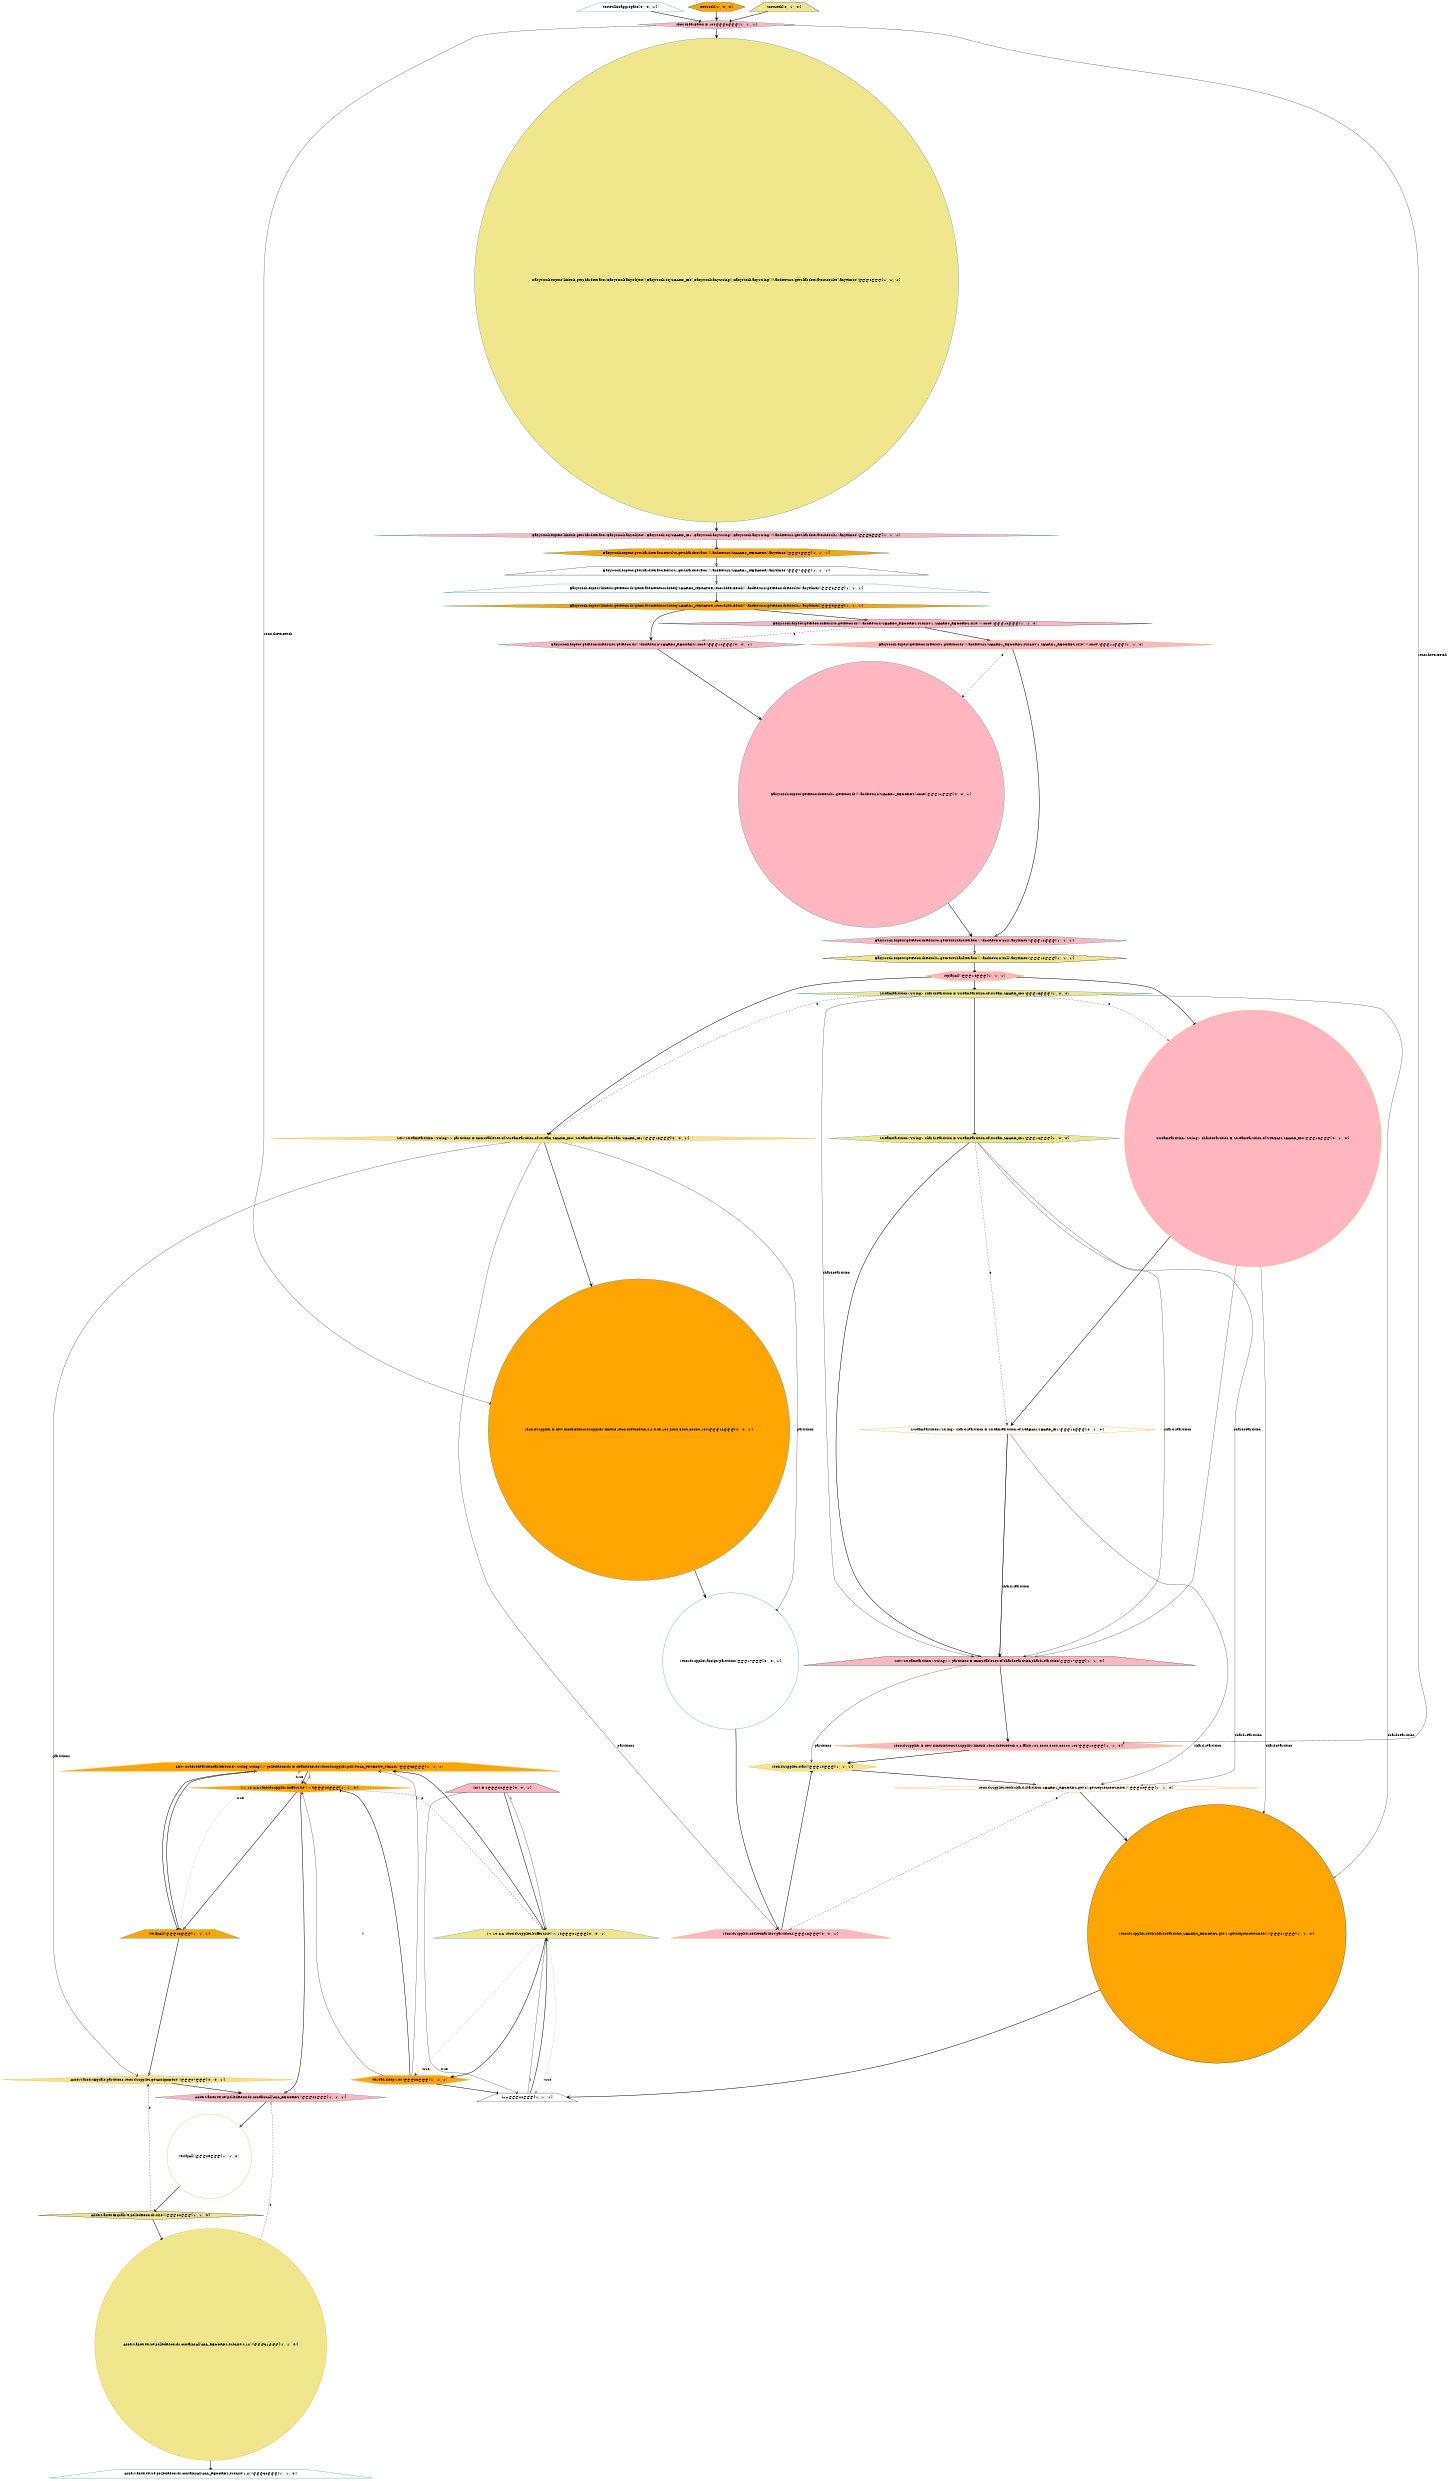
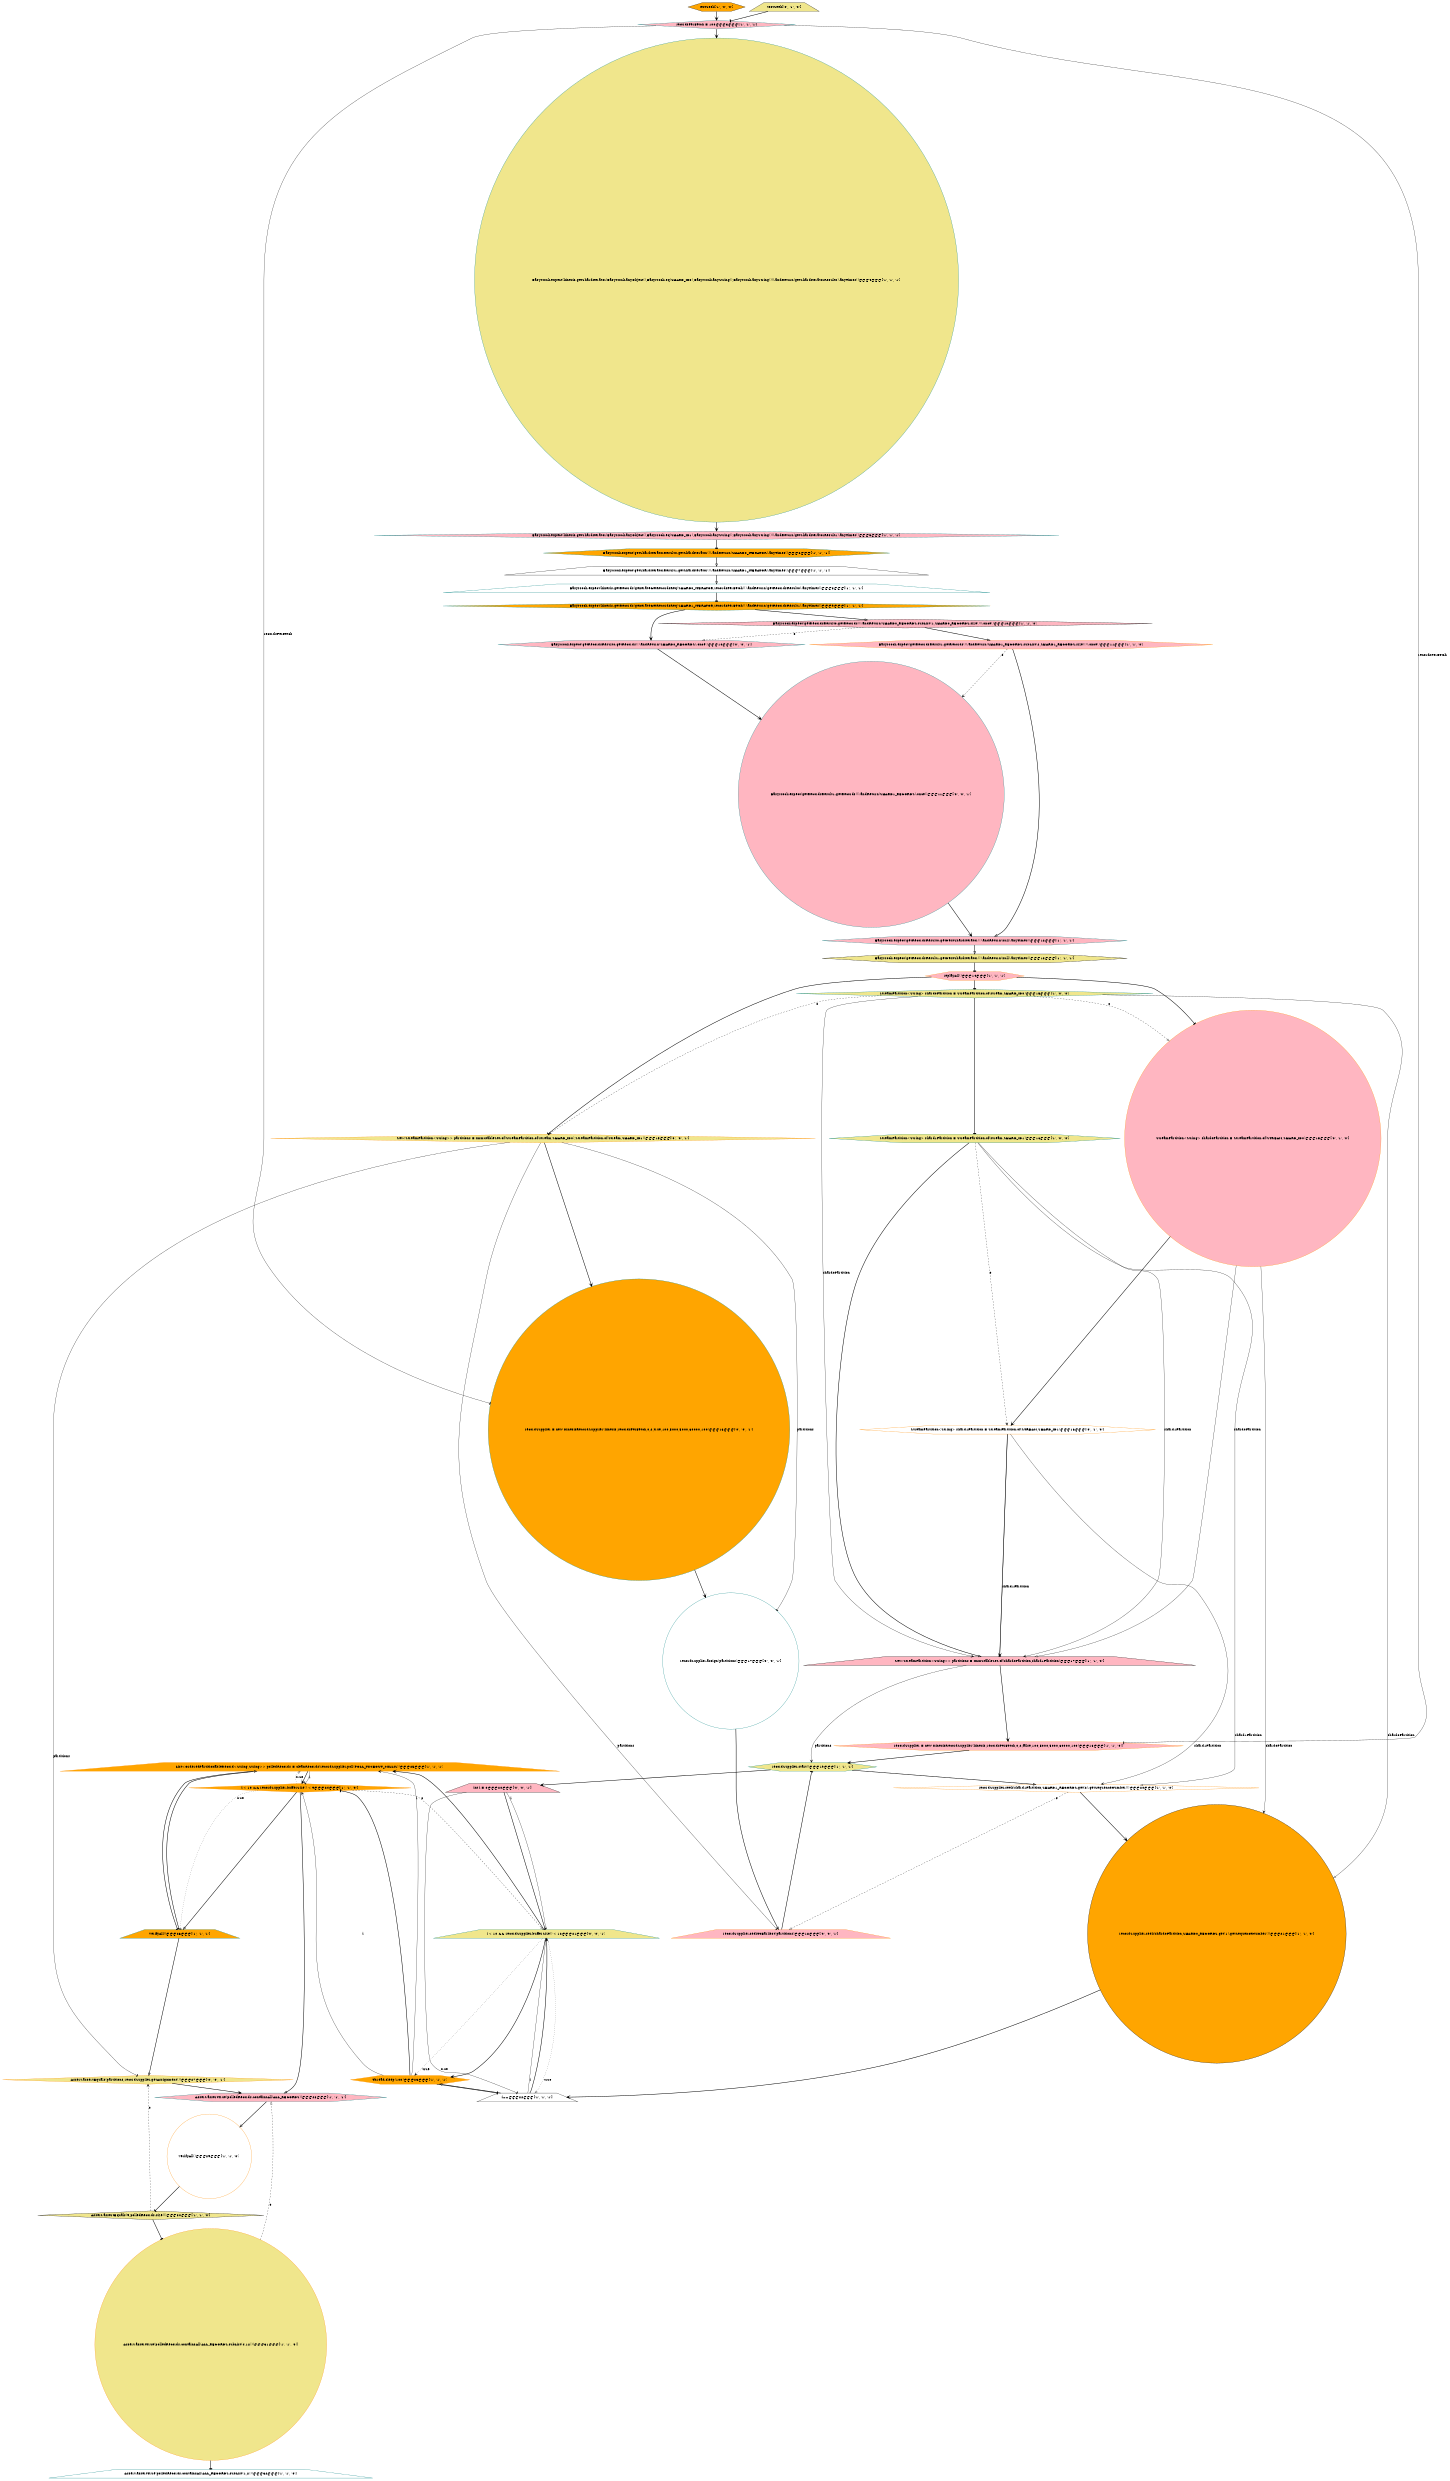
node "testPollDeaggregate['0', '0', '1']": removed
node "recordSupplier.start()@@@19@@@['1', '1', '1']": color darkorange -> teal
edge "recordSupplier.start()@@@19@@@['1', '1', '1']" -> "int i = 0@@@20@@@['0', '0', '1']": added
edge "i++@@@22@@@['1', '1', '1']" -> "Thread.sleep(100)@@@23@@@['1', '1', '1']": added
